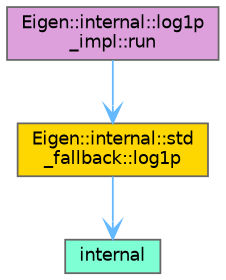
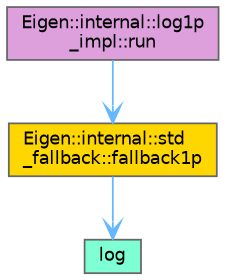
node "Eigen::internal::std _fallback::log1p": label "Eigen::internal::std _fallback::log1p" -> "Eigen::internal::std _fallback::fallback1p"
node "internal": label "internal" -> "log"
